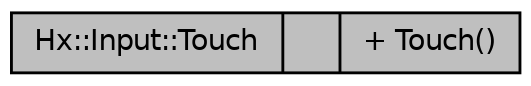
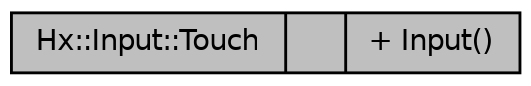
node "Hx::Input::Touch": text "+ Touch()" -> "+ Input()"
